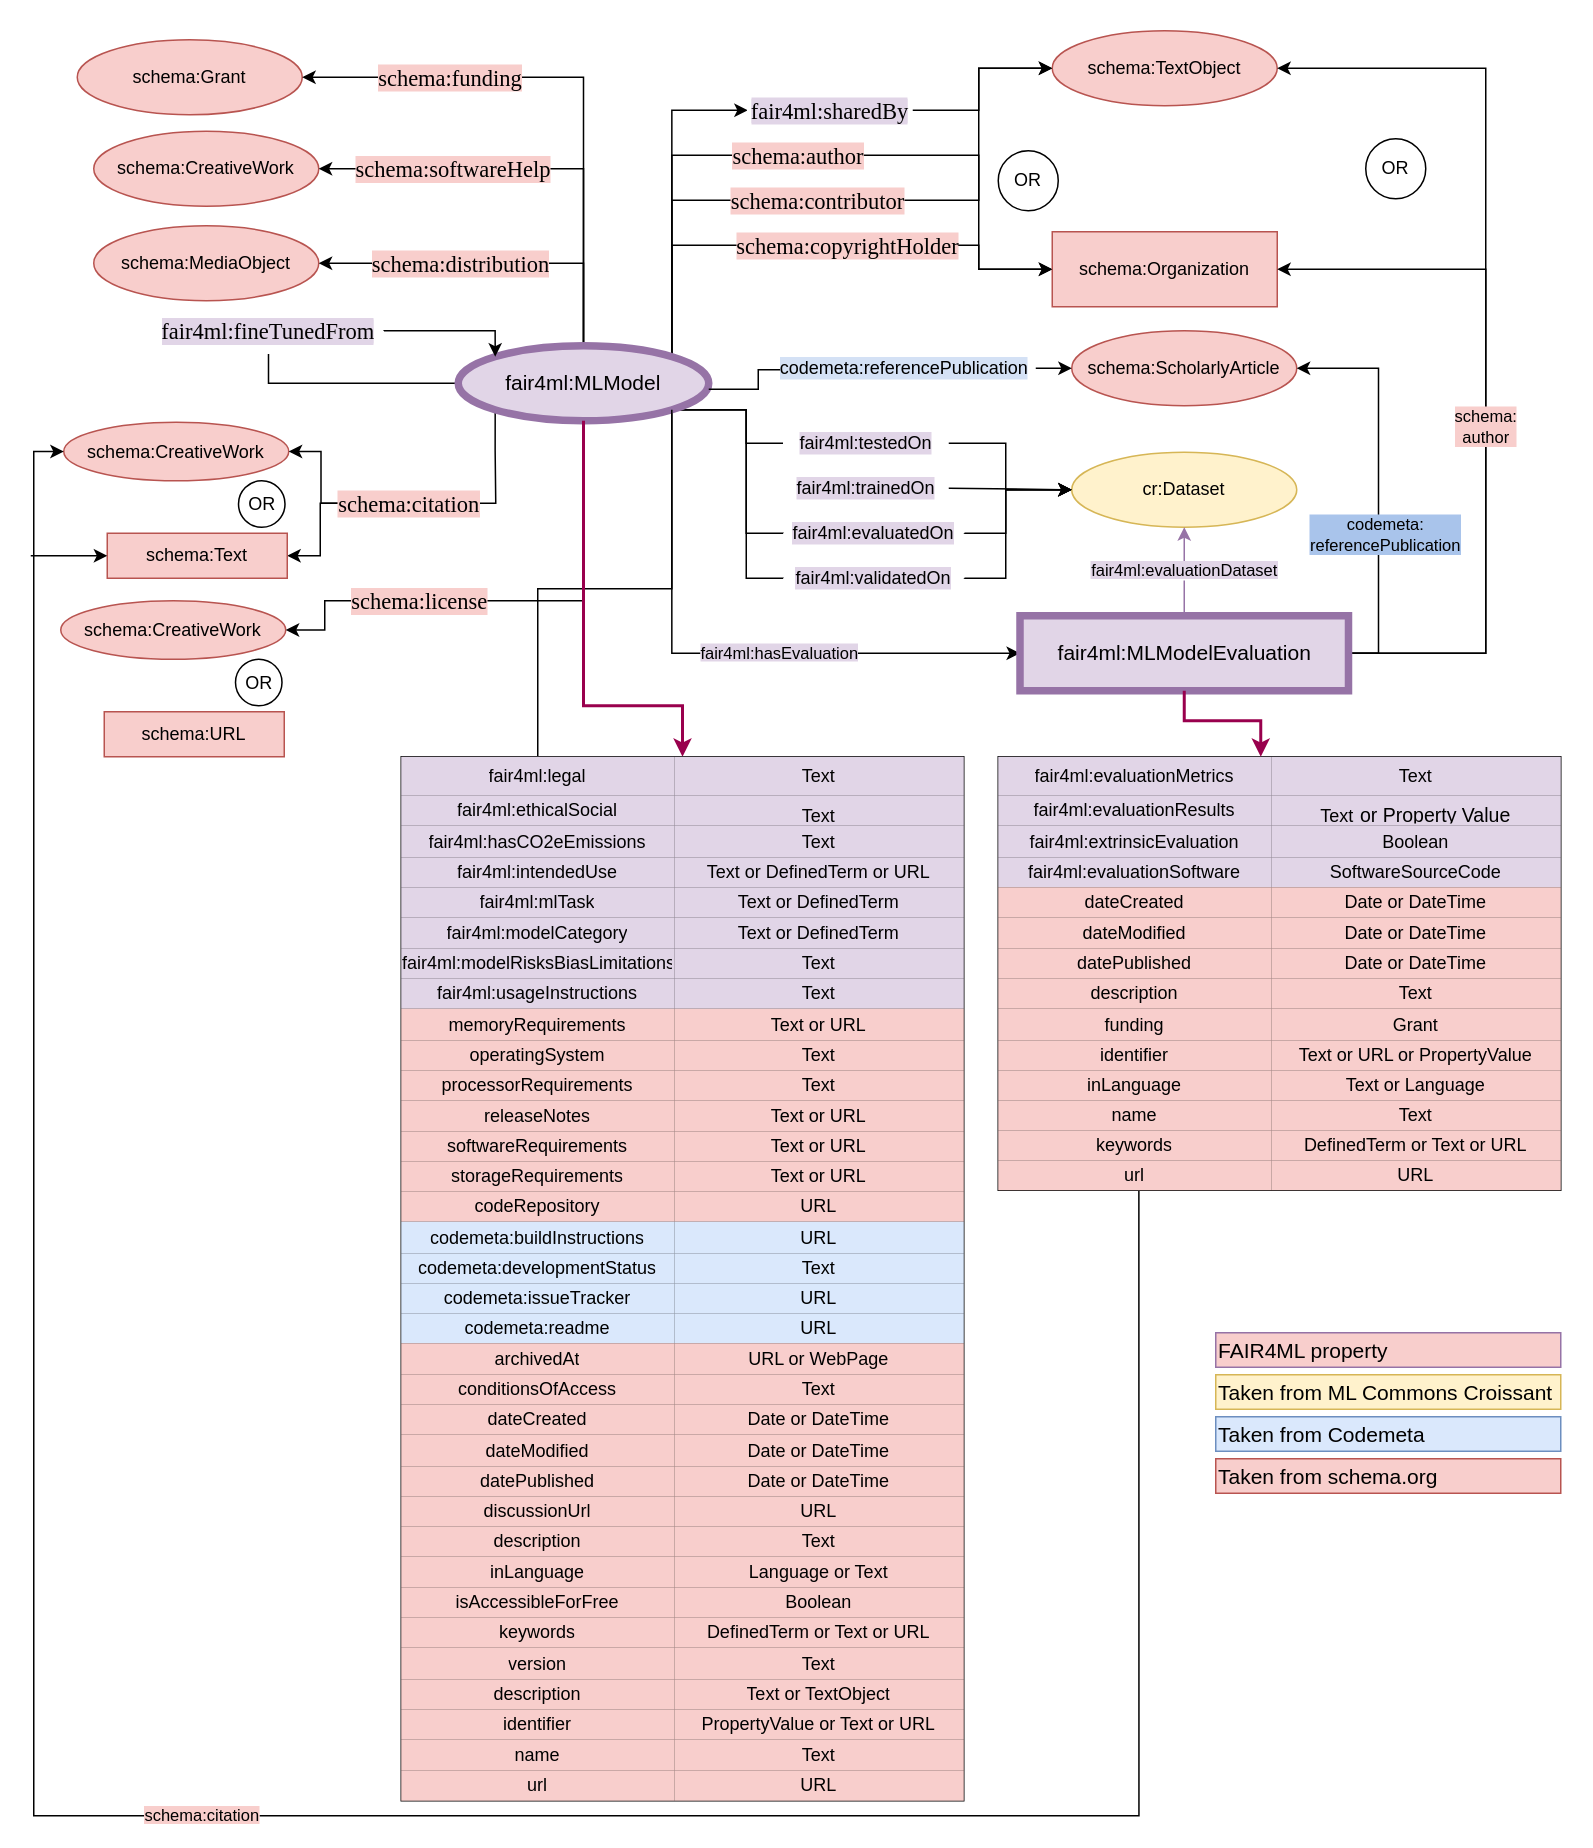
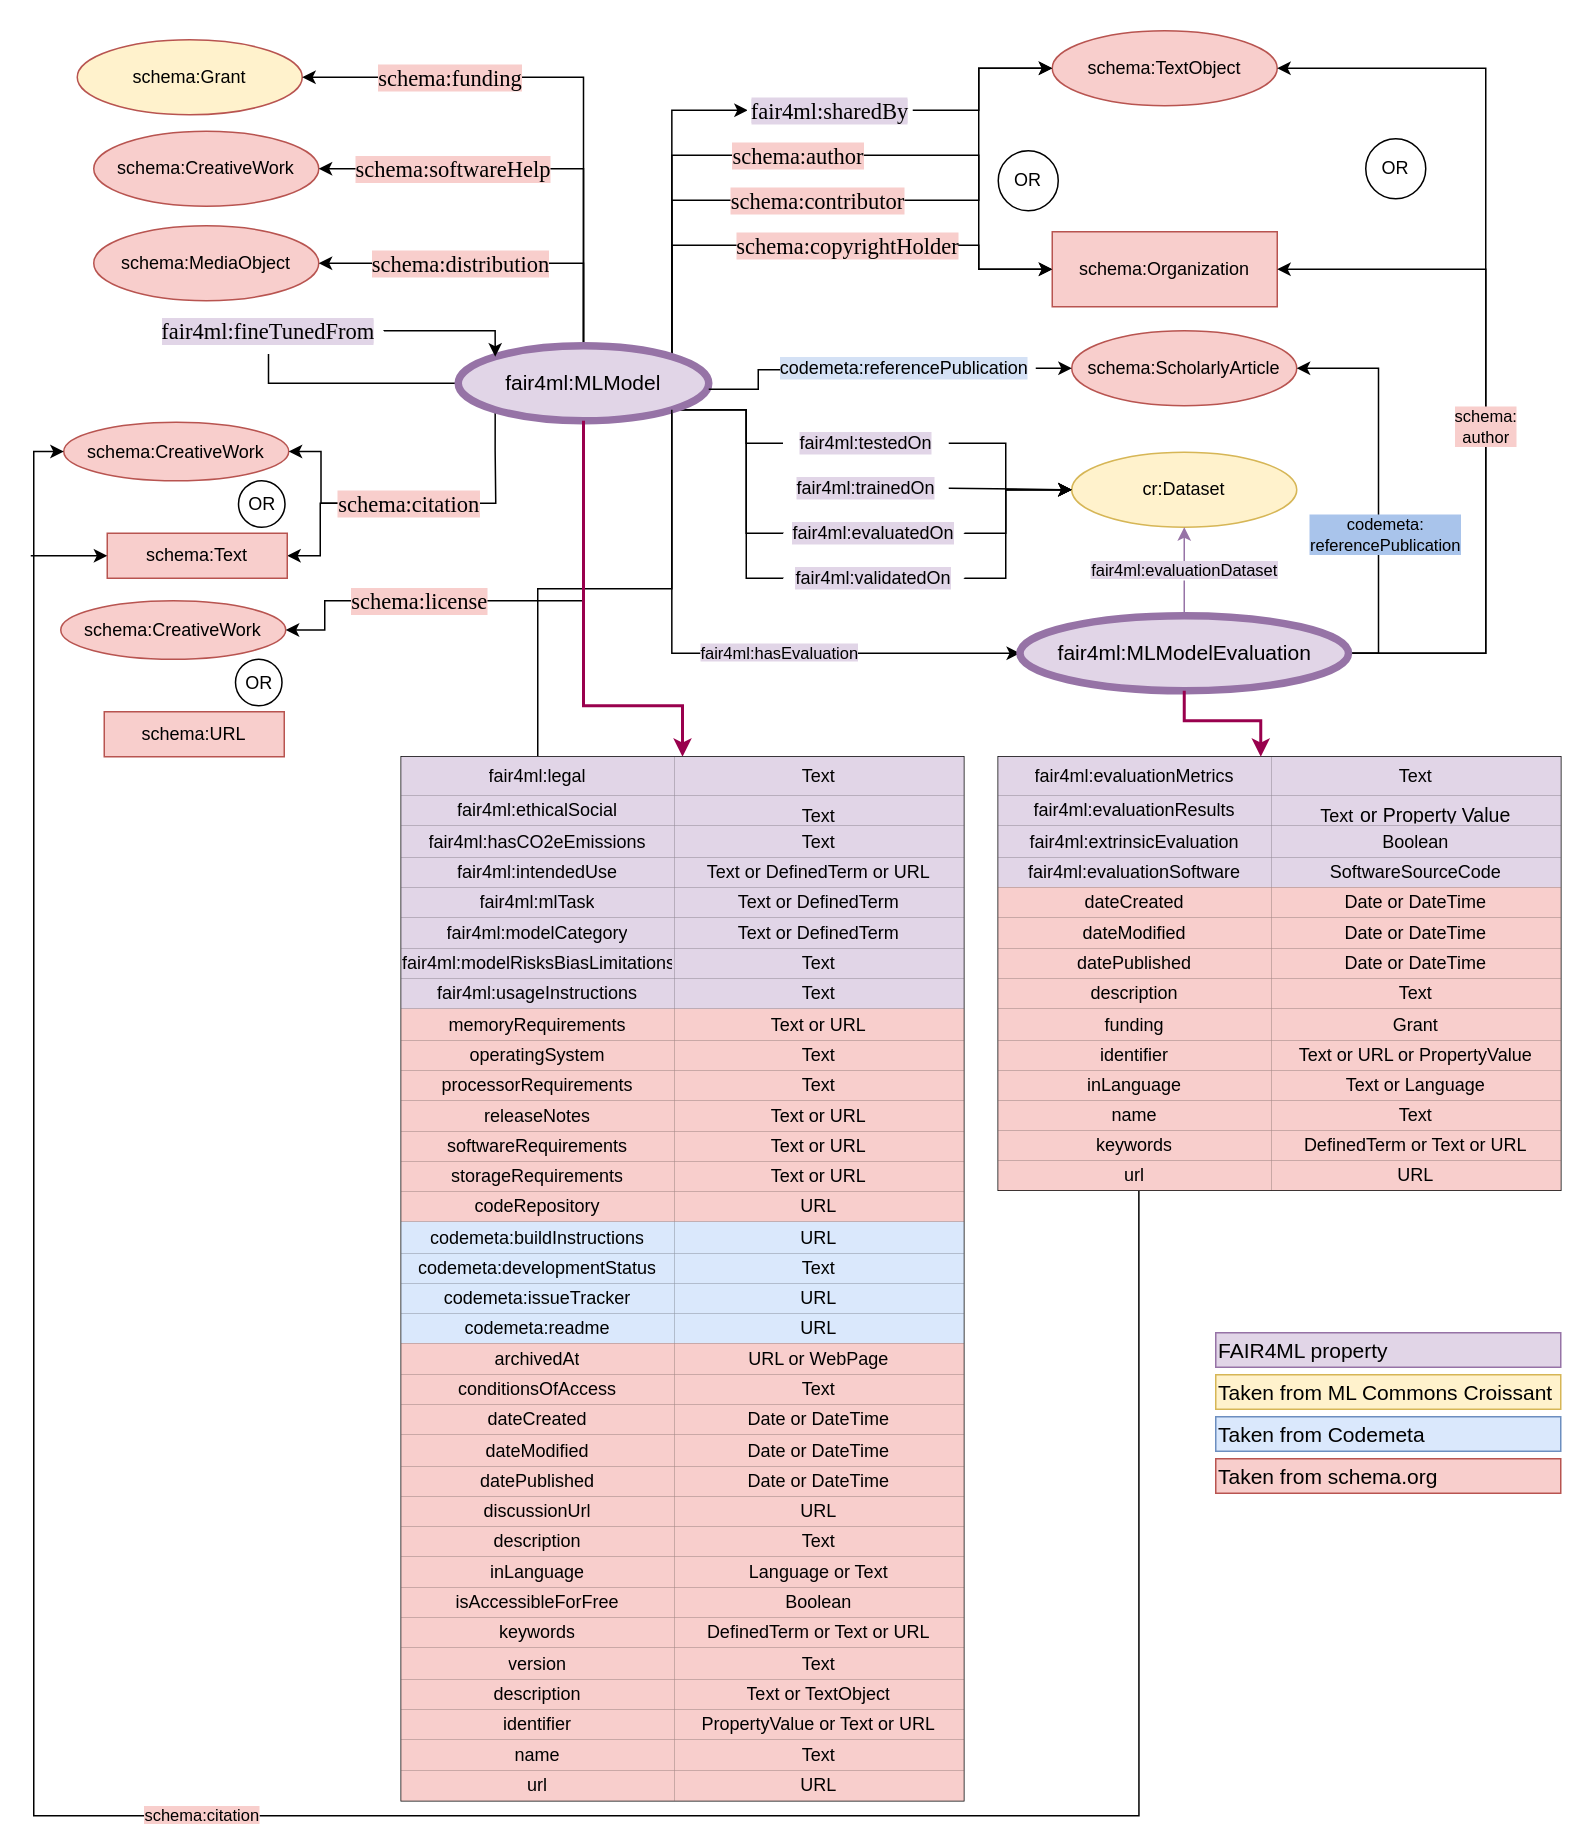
node "schema:Grant": fillcolor #f8cecc -> #fff2cc
node "fair4ml:MLModelEvaluation": shape rectangle -> ellipse
node "FAIR4ML property": fillcolor #f8cecc -> #e1d5e7
